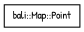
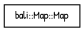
node "bali::Map::Point": label "bali::Map::Point" -> "bali::Map::Map"
